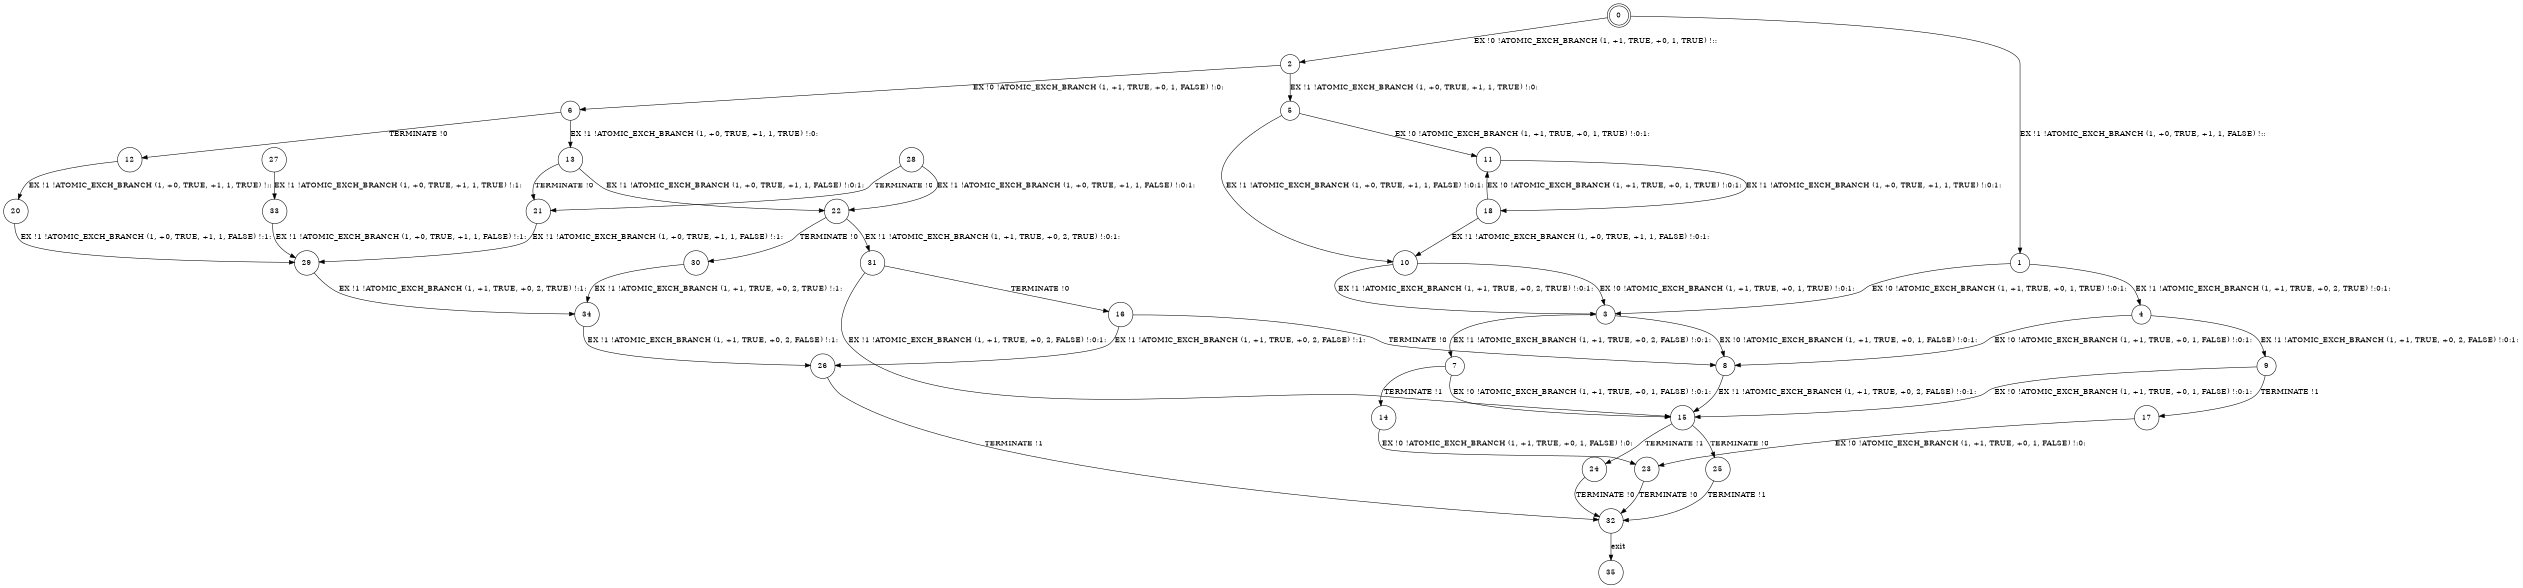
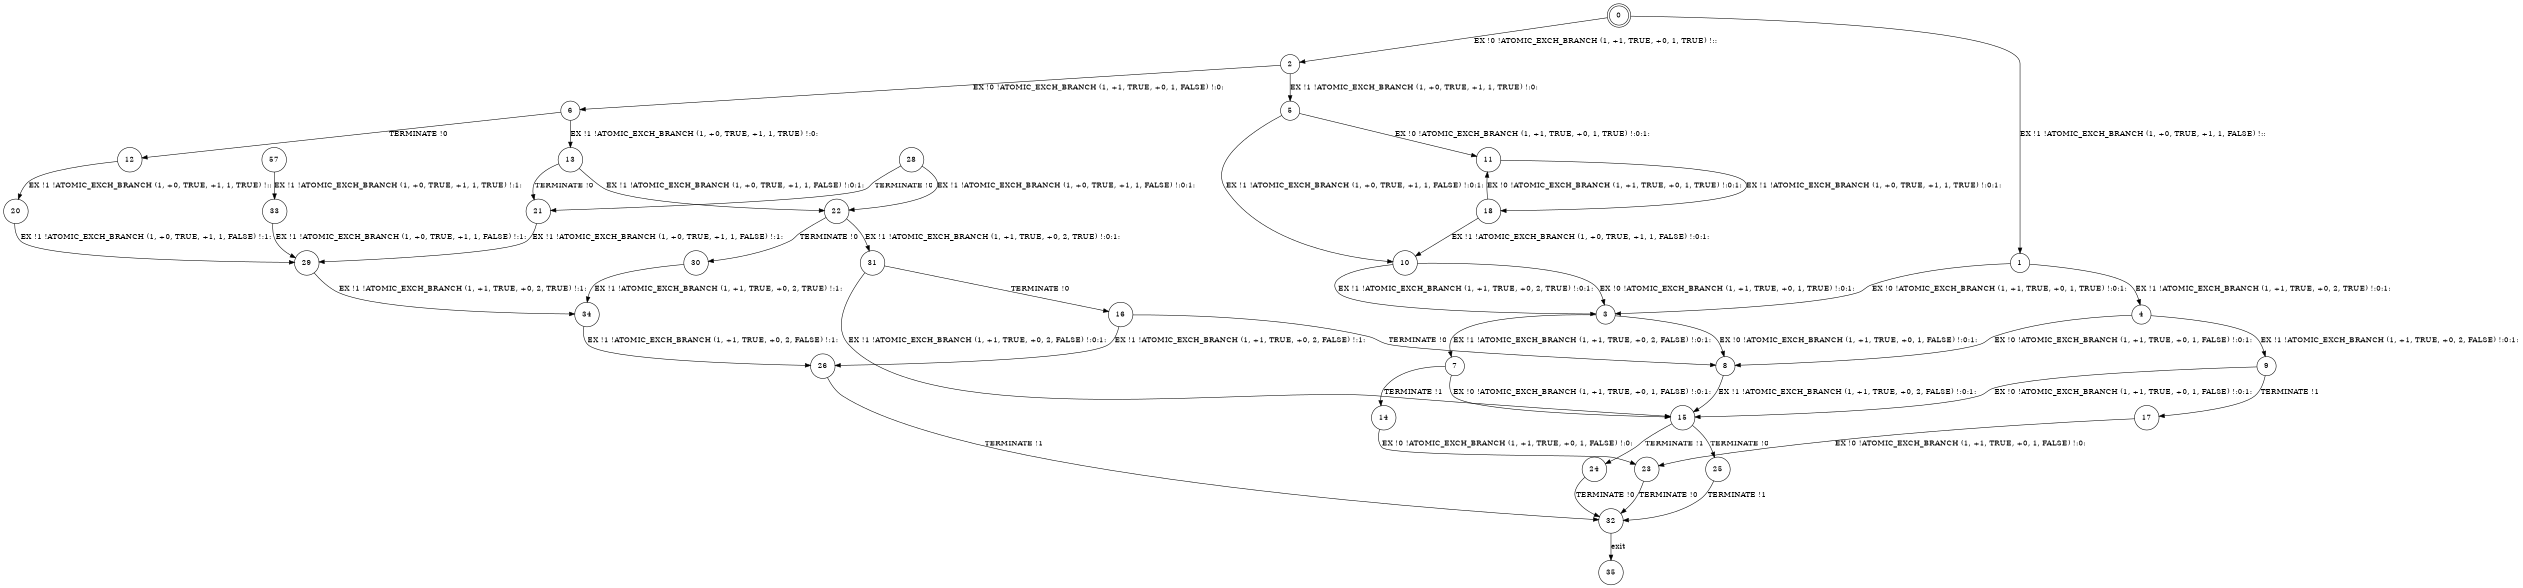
node "27": label "27" -> "57"
